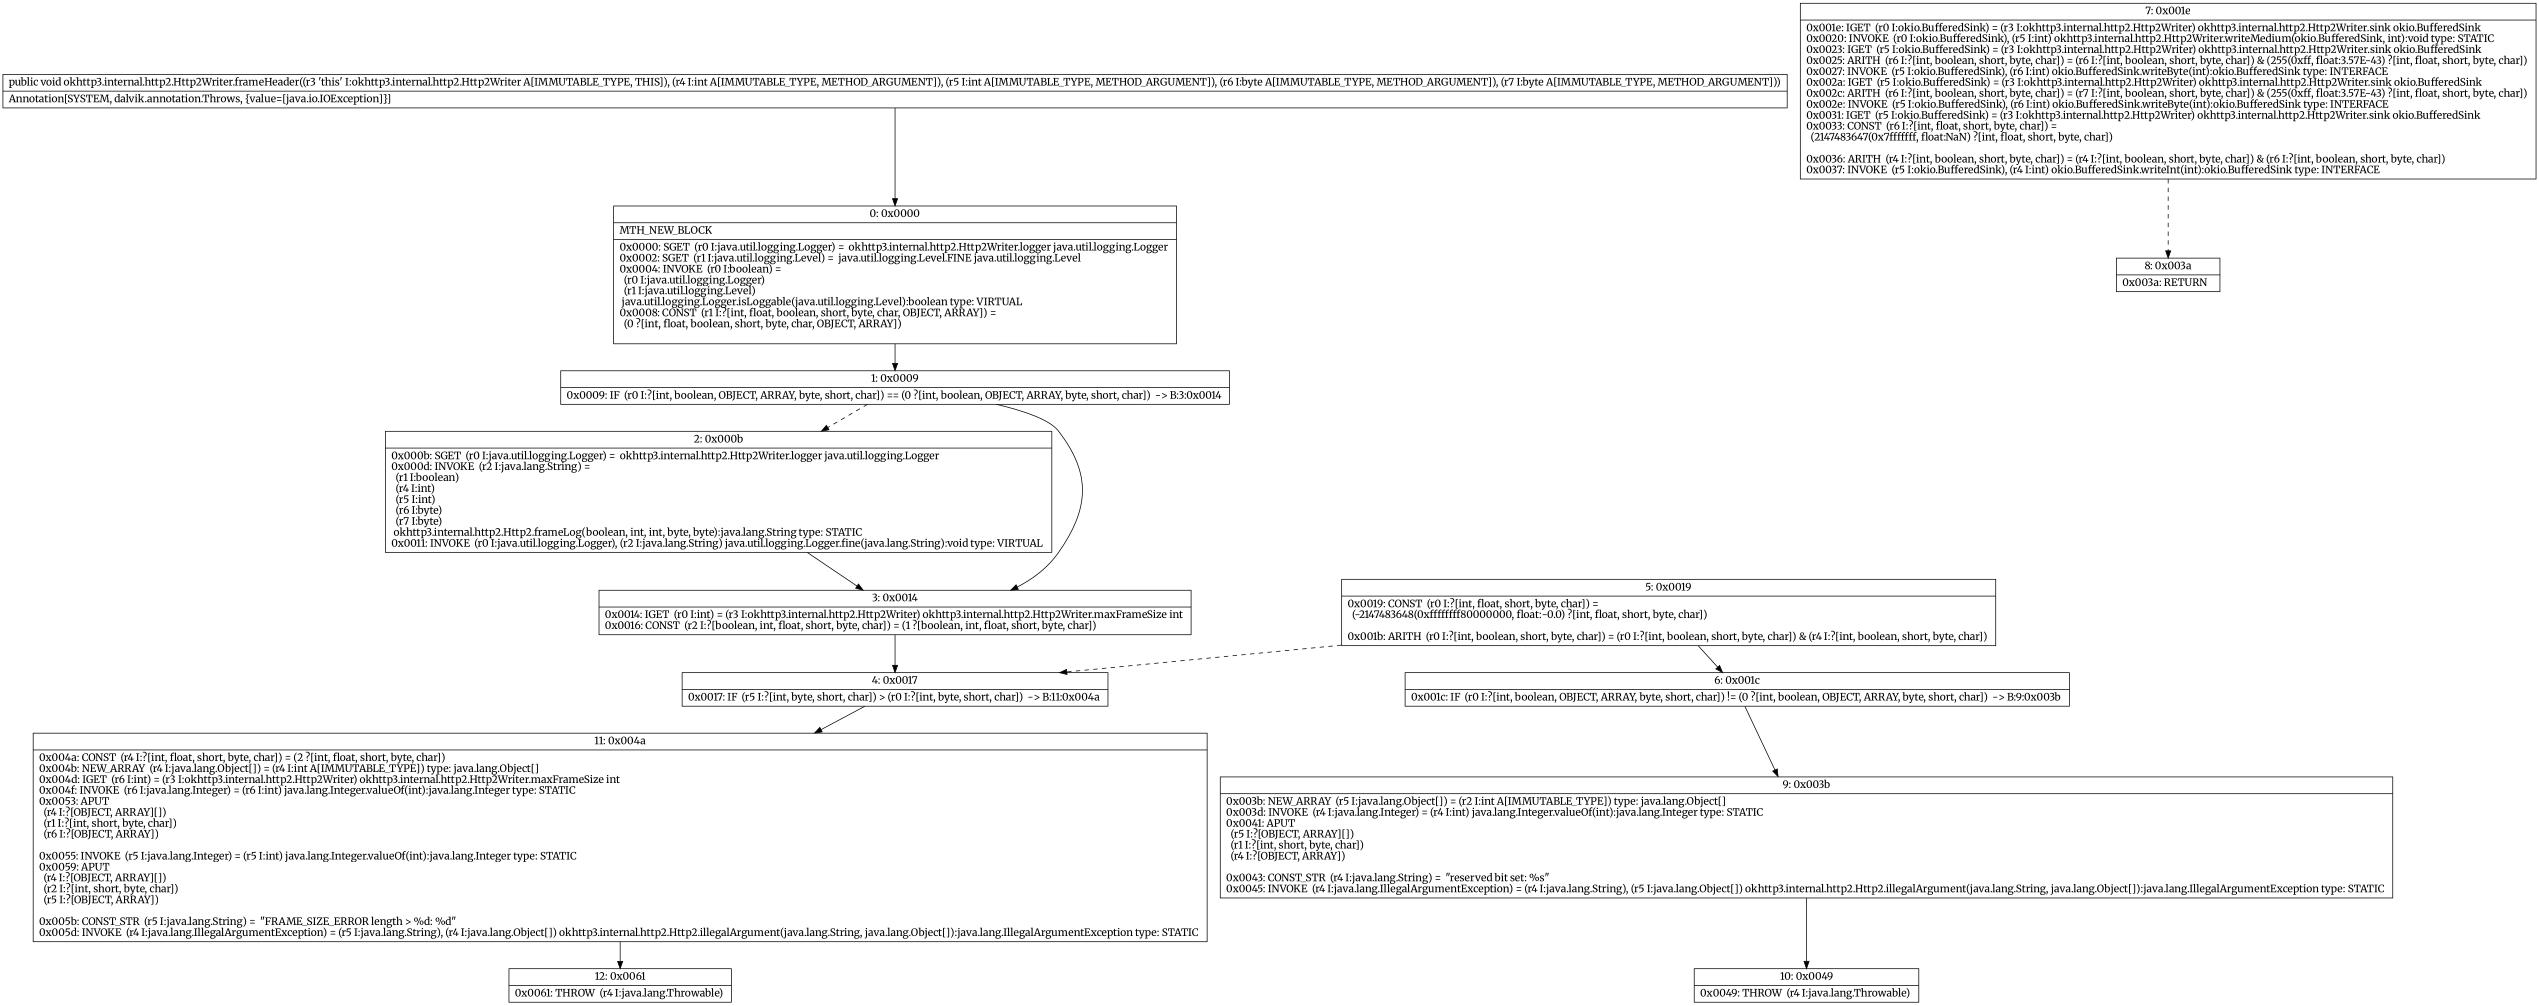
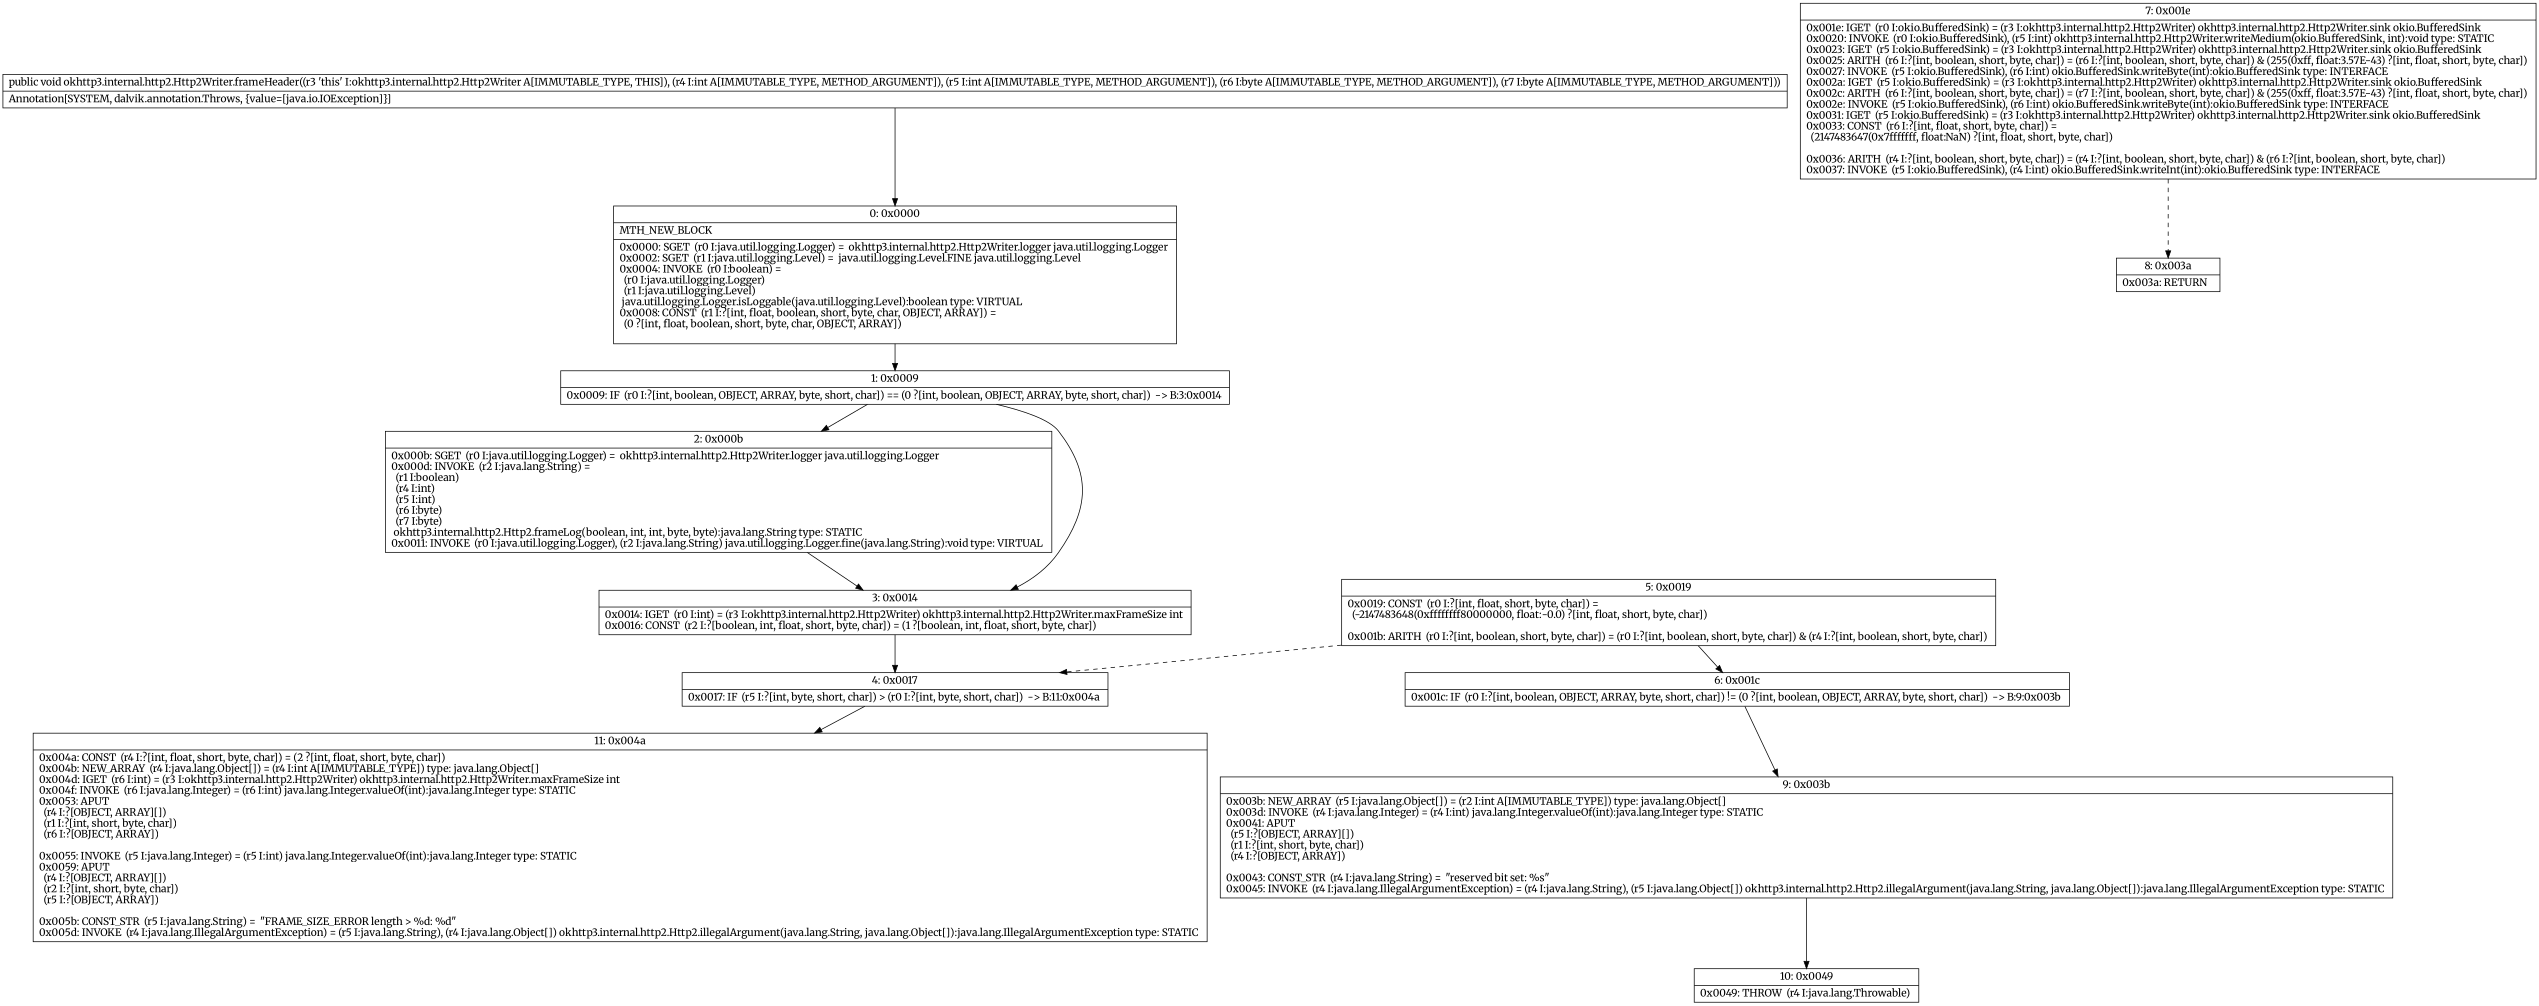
edge "1: 0x0009" -> "2: 0x000b": style dashed -> solid
node "12: 0x0061": removed
